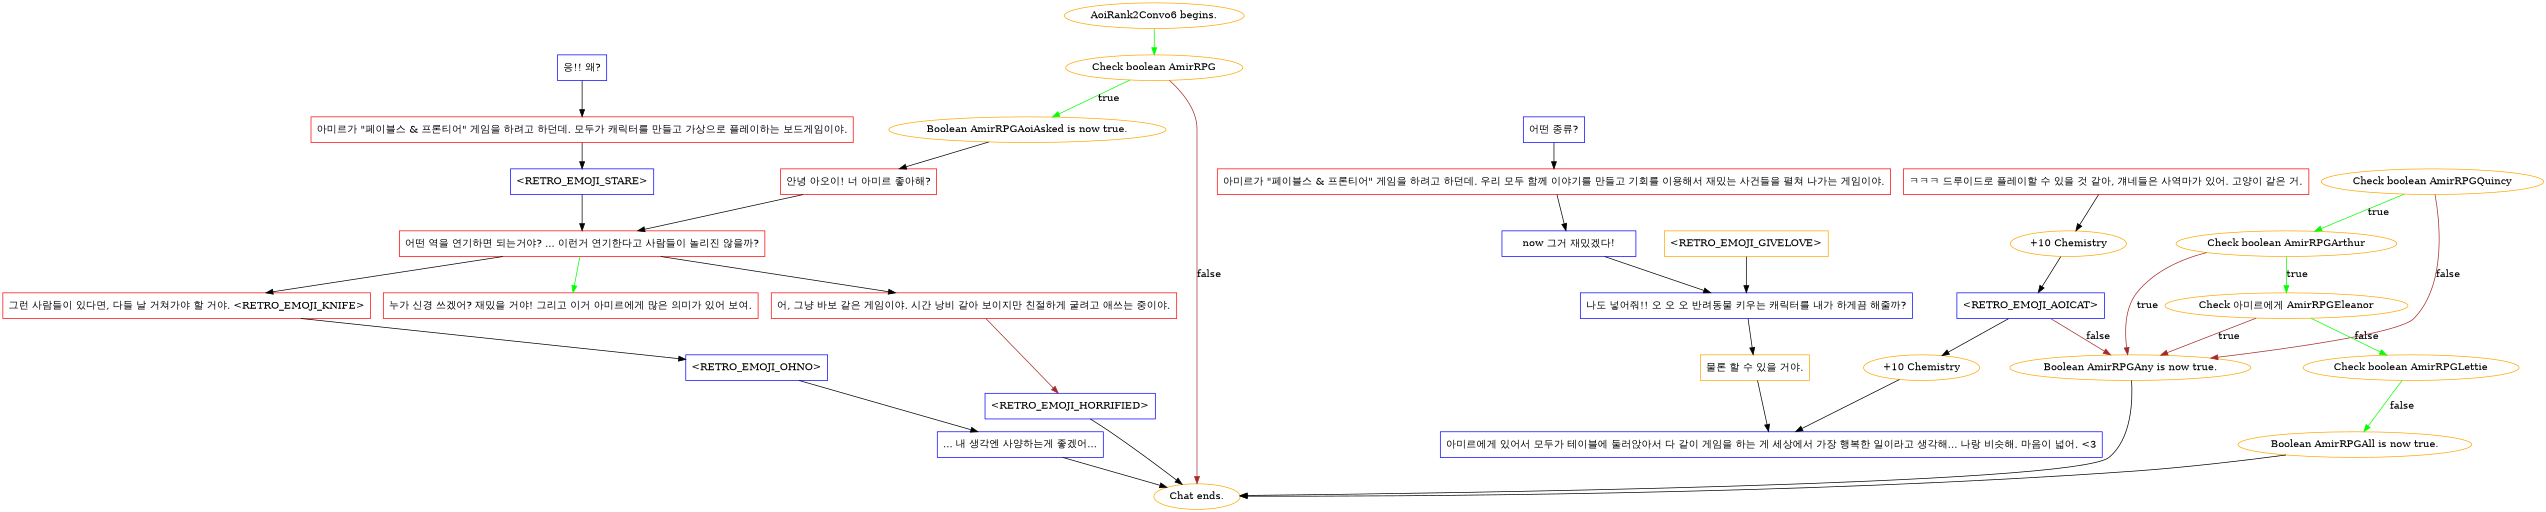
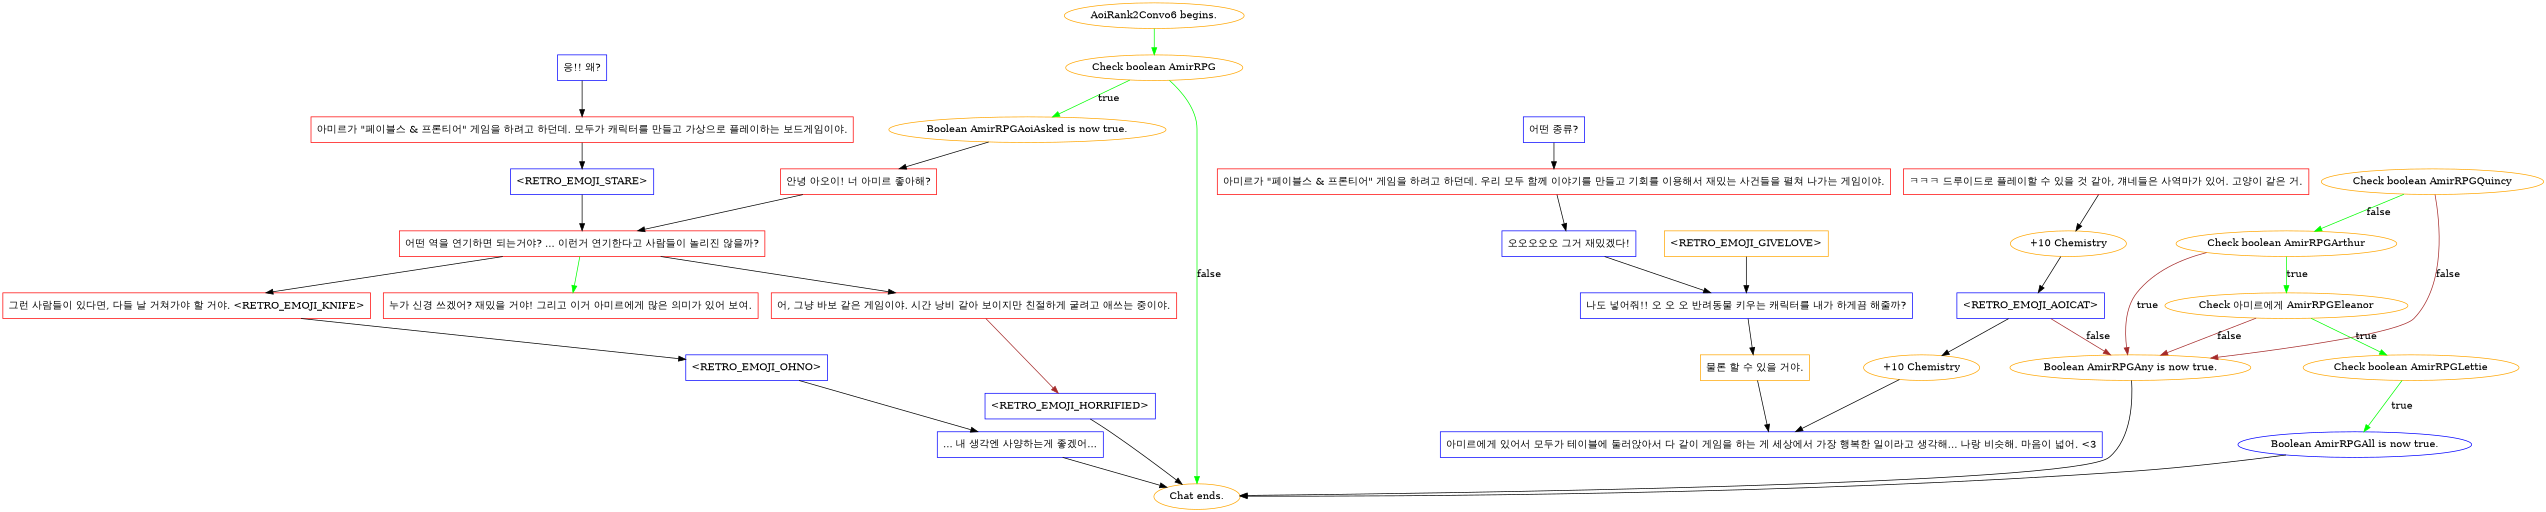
edge "Check boolean AmirRPGQuincy" -> "Check boolean AmirRPGArthur": label "true" -> "false"
node "now 그거 재밌겠다!": label "now 그거 재밌겠다!" -> "오오오오오 그거 재밌겠다!"
edge "Check boolean AmirRPG" -> "Chat ends.": color brown -> green
edge "Check 아미르에게 AmirRPGEleanor" -> "Boolean AmirRPGAny is now true.": label "true" -> "false"
edge "Check 아미르에게 AmirRPGEleanor" -> "Check boolean AmirRPGLettie": label "false" -> "true"
edge "Check boolean AmirRPGLettie" -> "Boolean AmirRPGAll is now true.": label "false" -> "true"
node "Boolean AmirRPGAll is now true.": color orange -> blue
